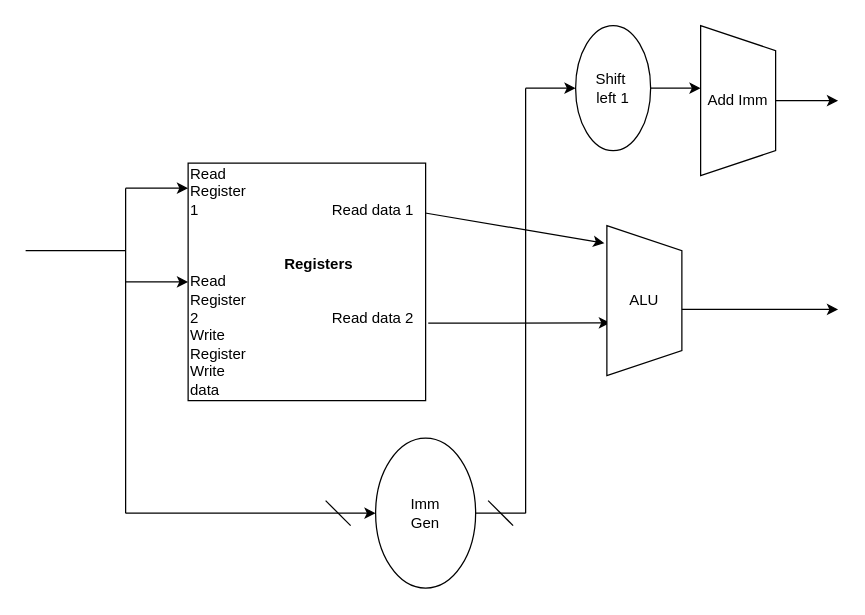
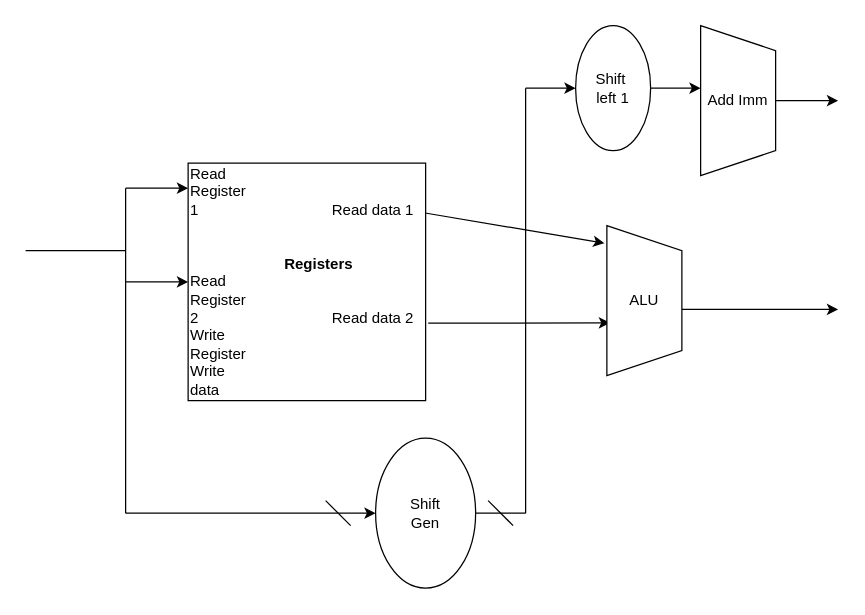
node "Imm Gen": label "Imm Gen" -> "Shift Gen"
